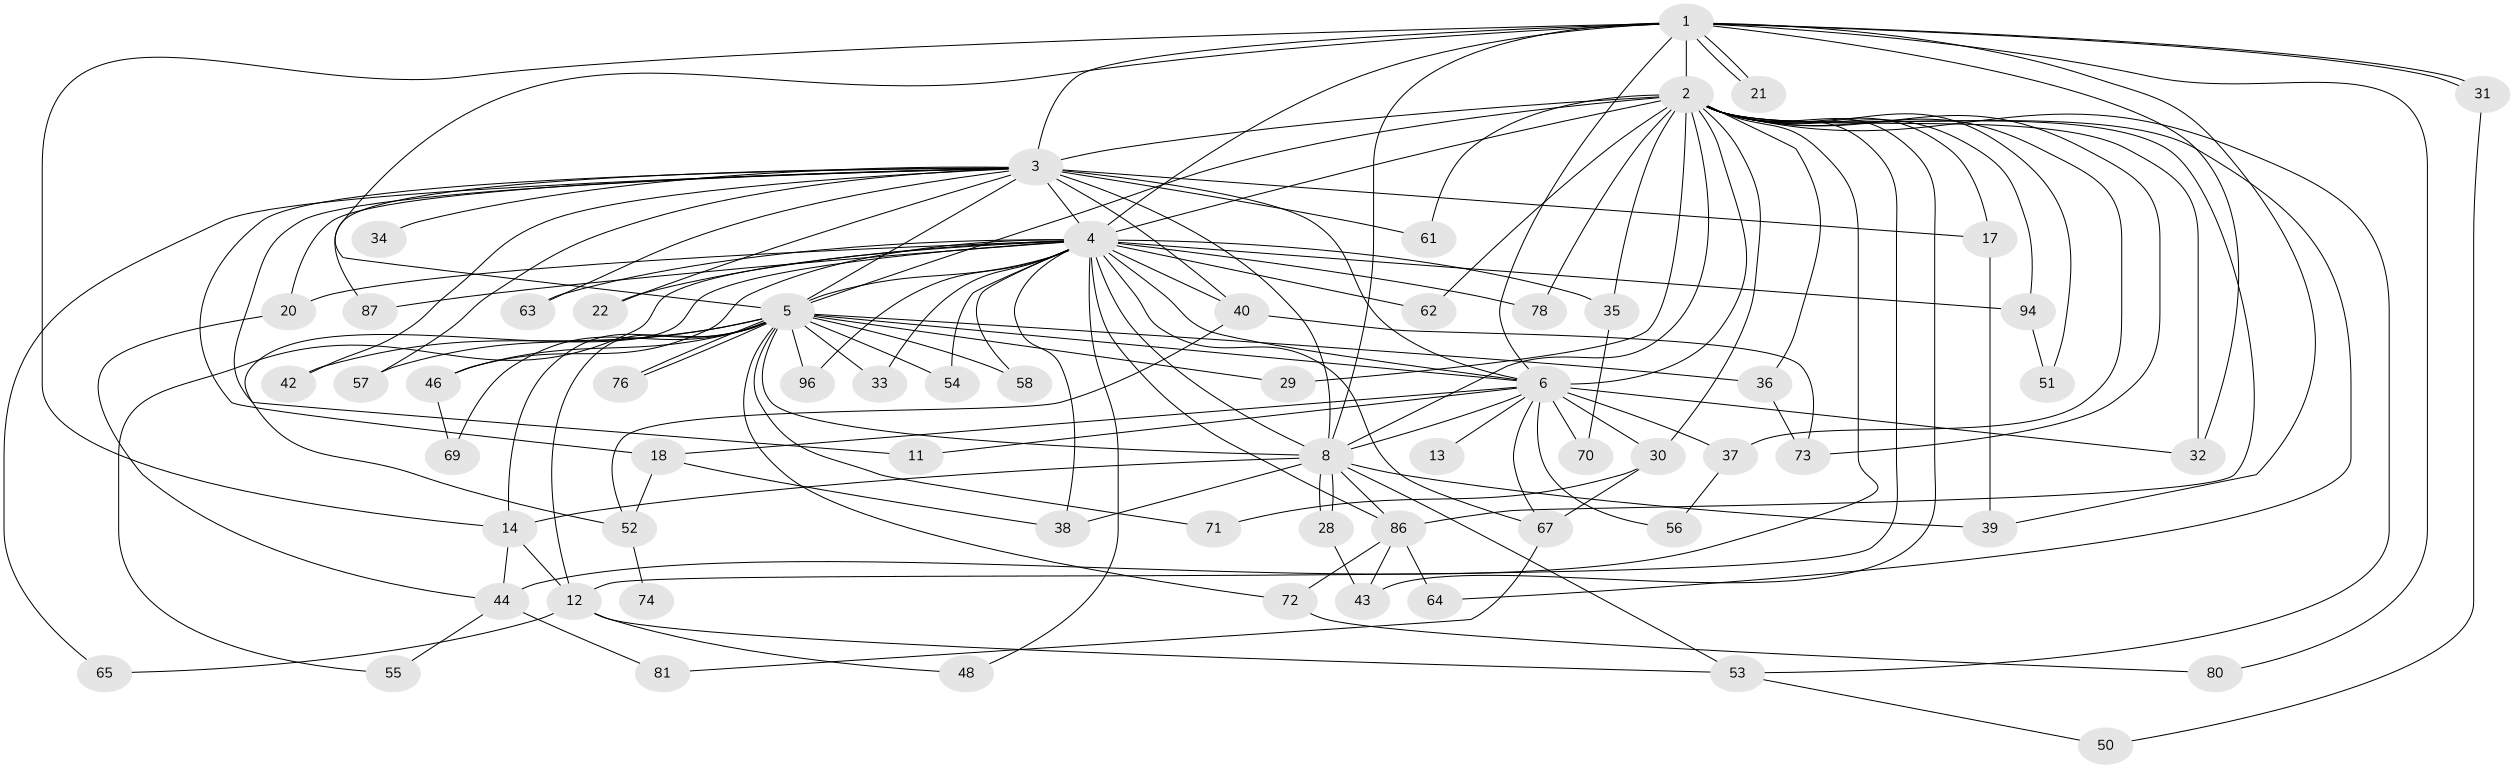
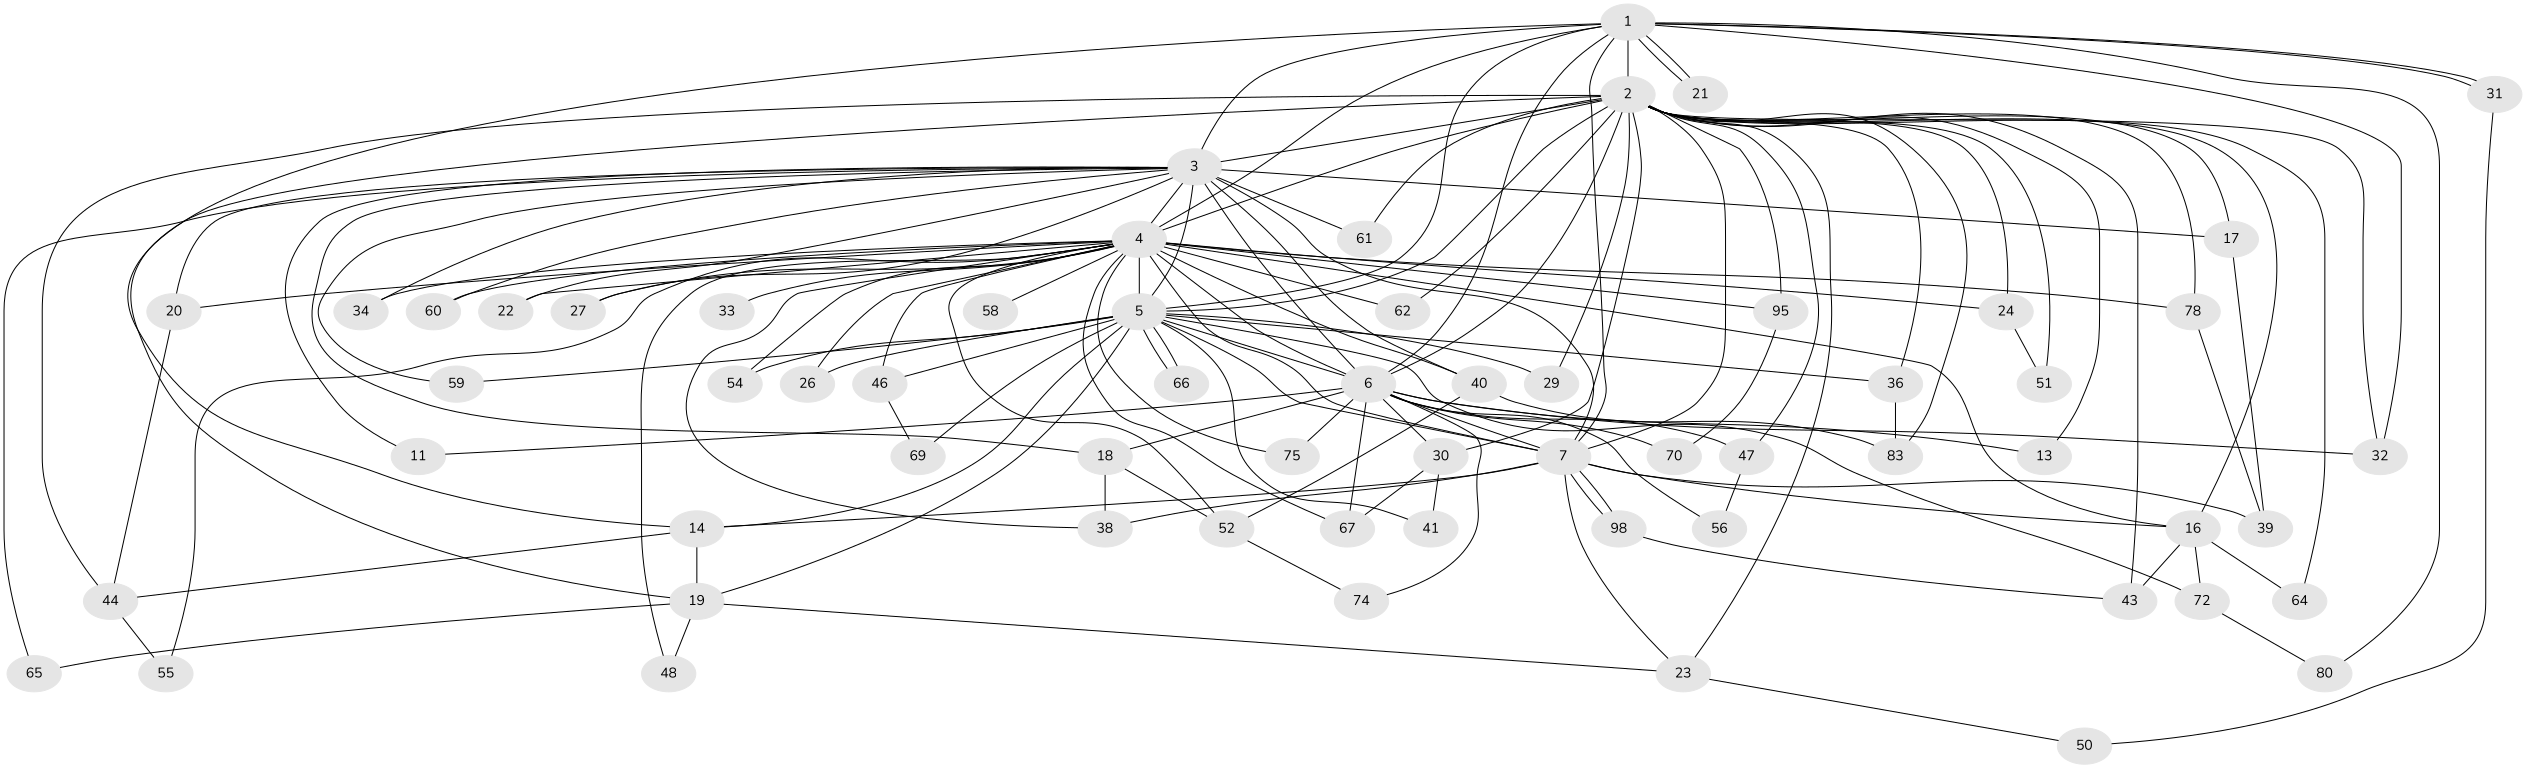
edge "2" -- "13": added
edge "1" -- "39": now "78" -- "39"
edge "4" -- "34": added
node "87": label "87" -> "27"
node "63": label "63" -> "60"
node "35": label "35" -> "95"
node "94": label "94" -> "24"
edge "5" -- "58": removed
edge "5" -- "33": removed
node "42": removed
node "57": label "57" -> "59"
node "76": label "76" -> "66"
node "96": label "96" -> "26"
node "75": added
node "8": label "8" -> "7"
node "37": label "37" -> "47"
node "73": label "73" -> "83"
edge "6" -- "74": added
node "71": label "71" -> "41"
node "28": label "28" -> "98"
node "86": label "86" -> "16"
node "12": label "12" -> "19"
node "81": removed
node "53": label "53" -> "23"
